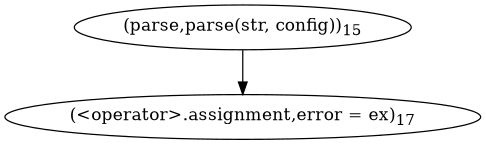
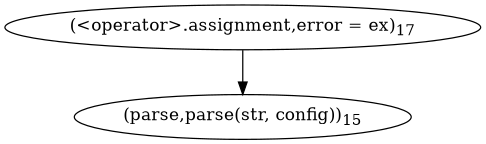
edge "(parse,parse(str, config))" -> "(<operator>.assignment,error = ex)": reversed
